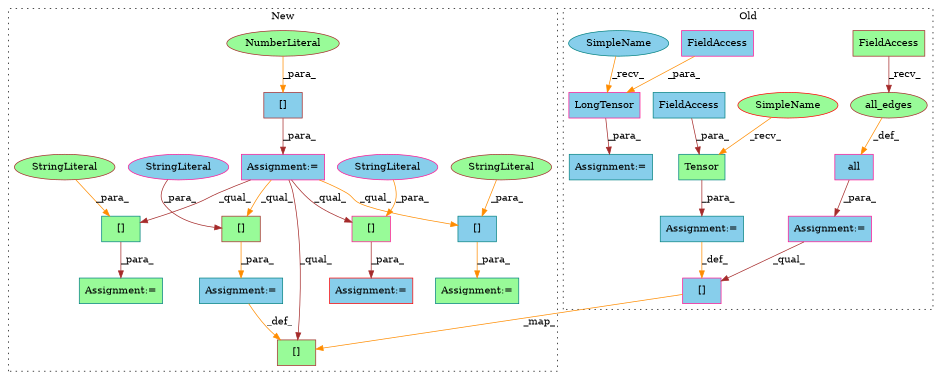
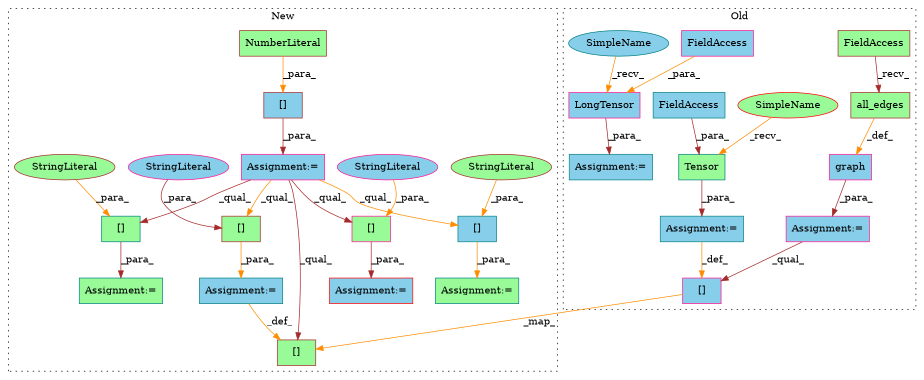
node "NumberLiteral": shape ellipse -> box
node "all_edges": shape ellipse -> box
node "all": label "all" -> "graph"
